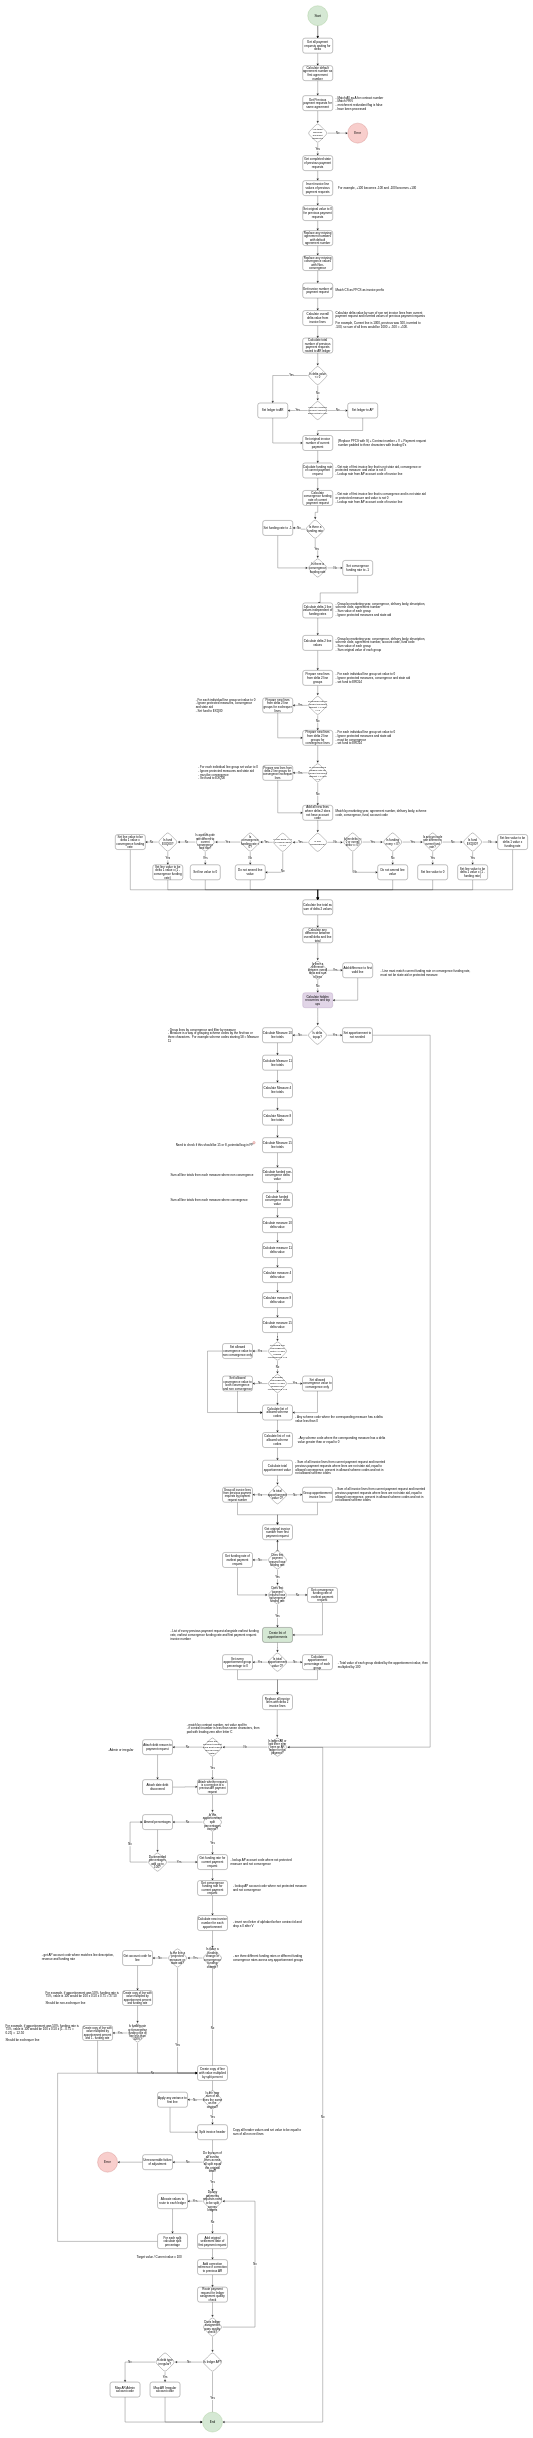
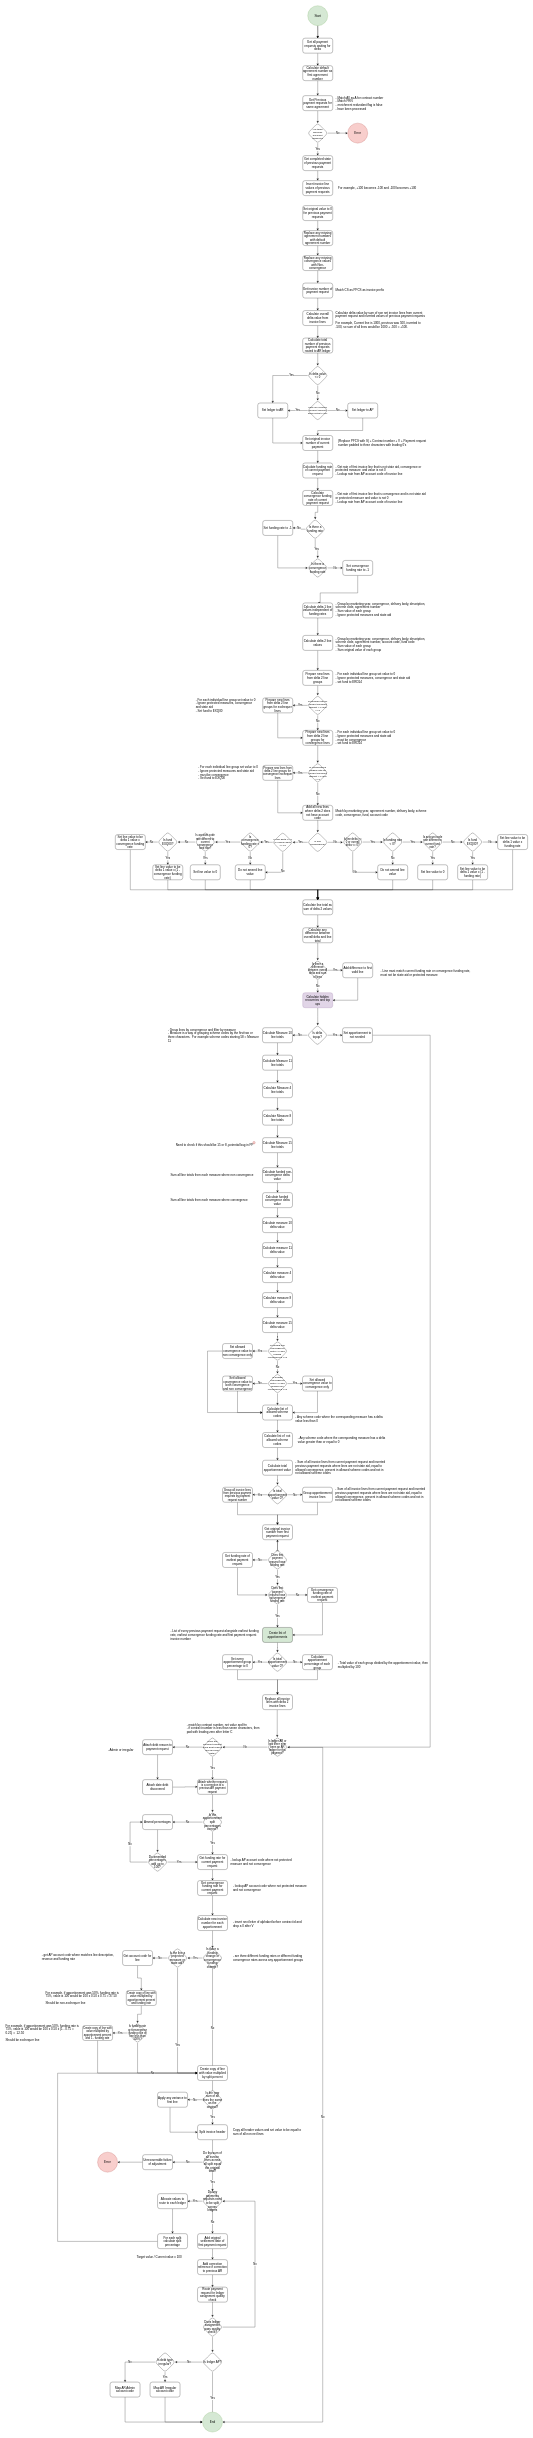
edge "Invert invoice line values of previous payment requests" -> "Set original value to 0 for previous payment requests": removed
node "Is funding every < 0?": label "Is funding every < 0?" -> "Is funding rate < 0?"
node "Create copy of line with value multiplied by apportionment percent and funding rate": moved (138, 1998) -> (141, 1998)
